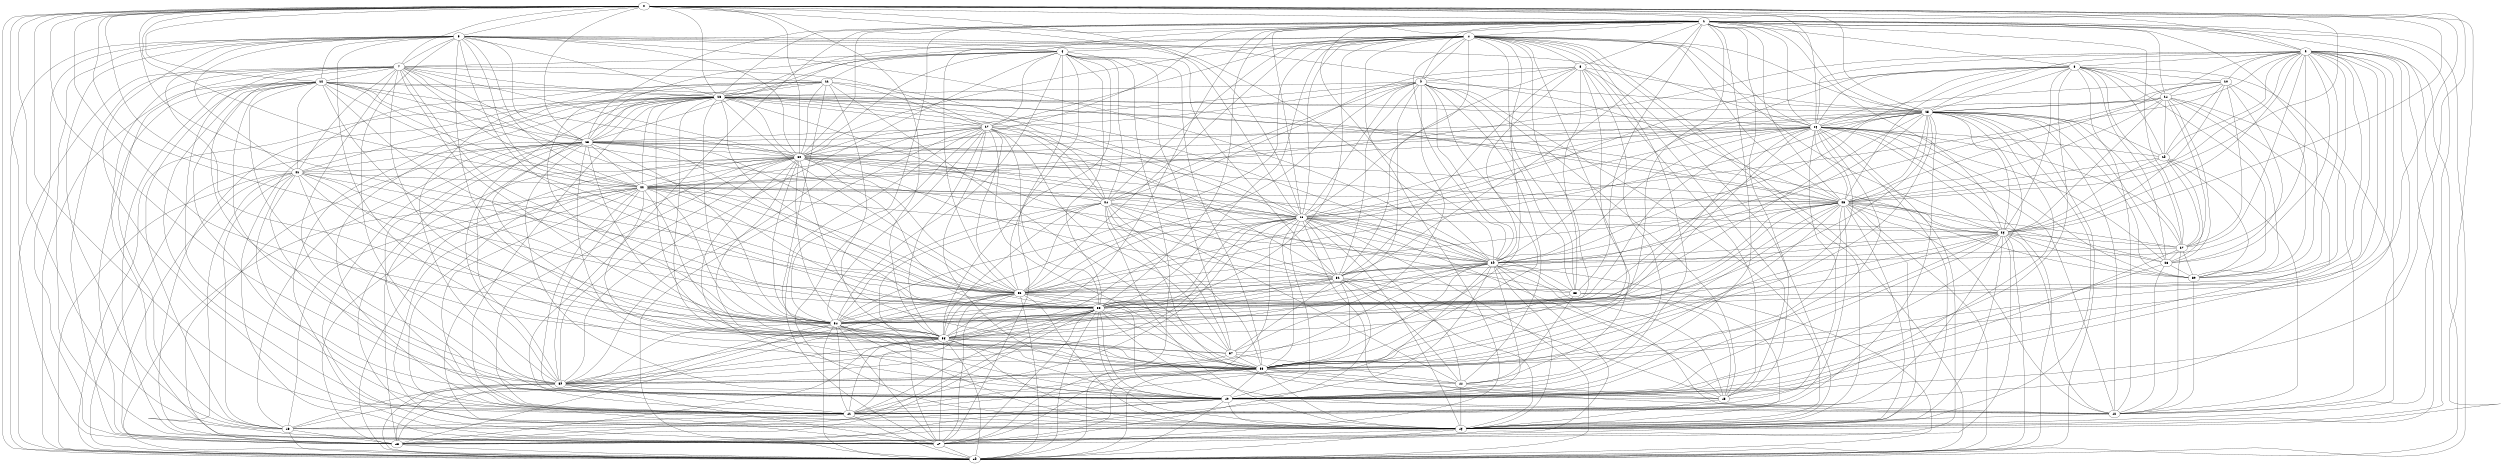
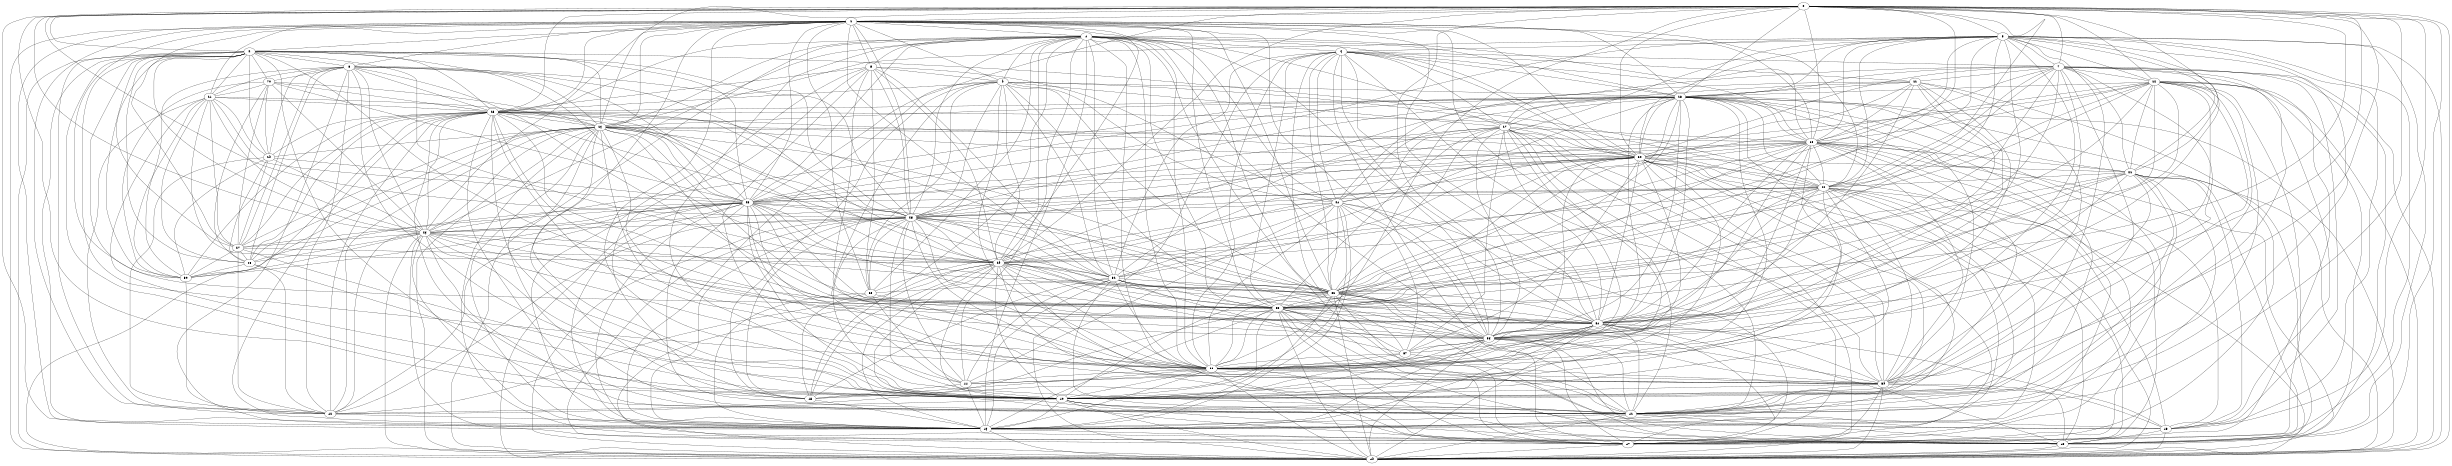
node "10": label "10" -> "70"
edge "9" -- "37": removed
